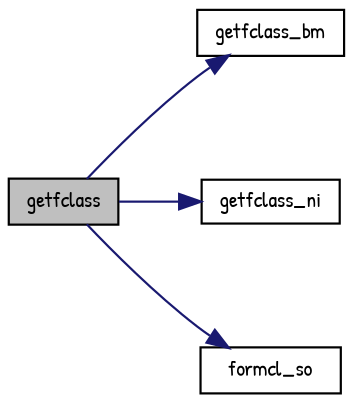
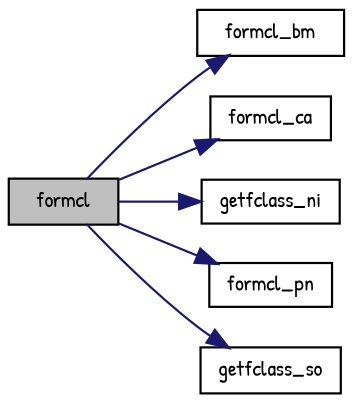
node "getfclass_bm": label "getfclass_bm" -> "formcl_bm"
node "formcl_ca": added
node "getfclass": label "getfclass" -> "formcl"
node "formcl_pn": added
node "formcl_so": label "formcl_so" -> "getfclass_so"
